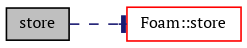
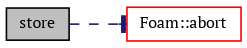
node "Foam::store": label "Foam::store" -> "Foam::abort"
